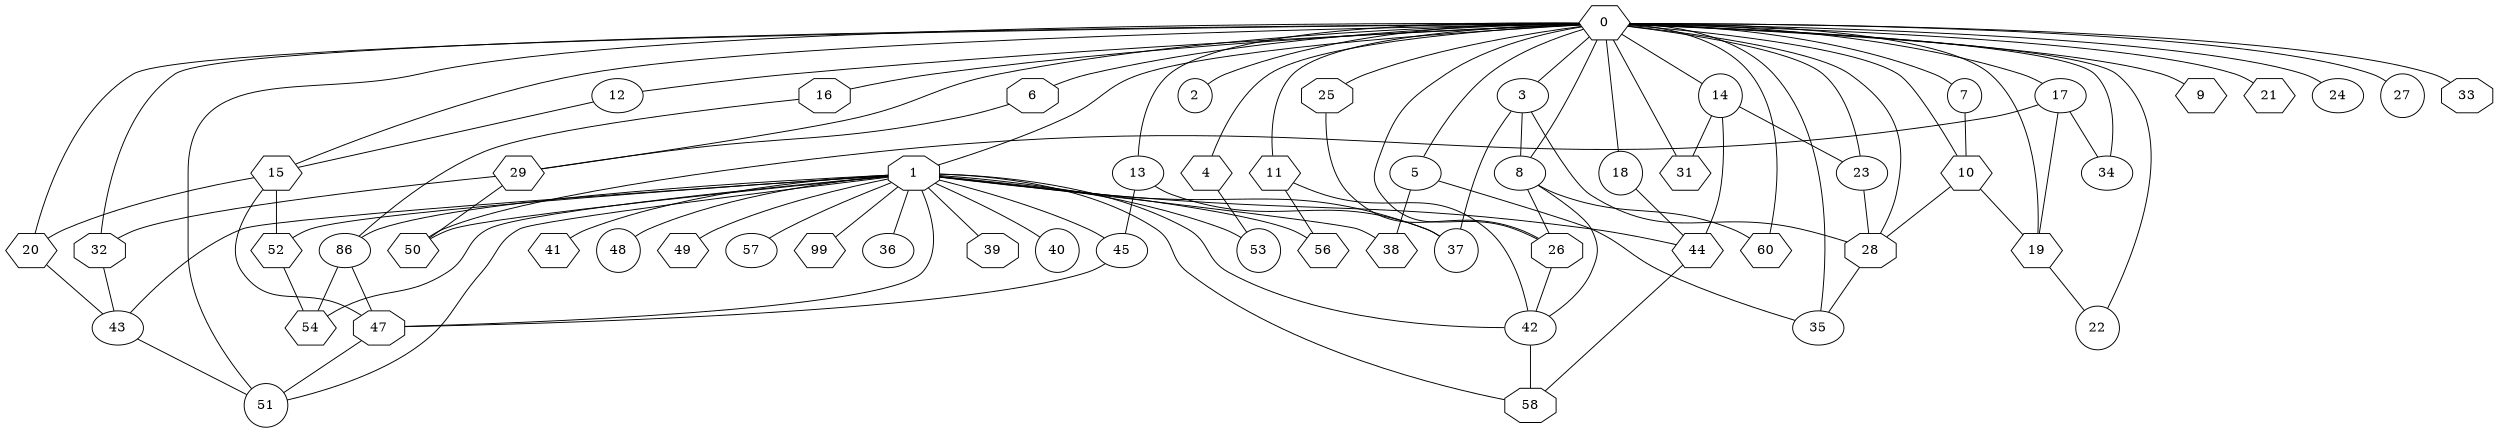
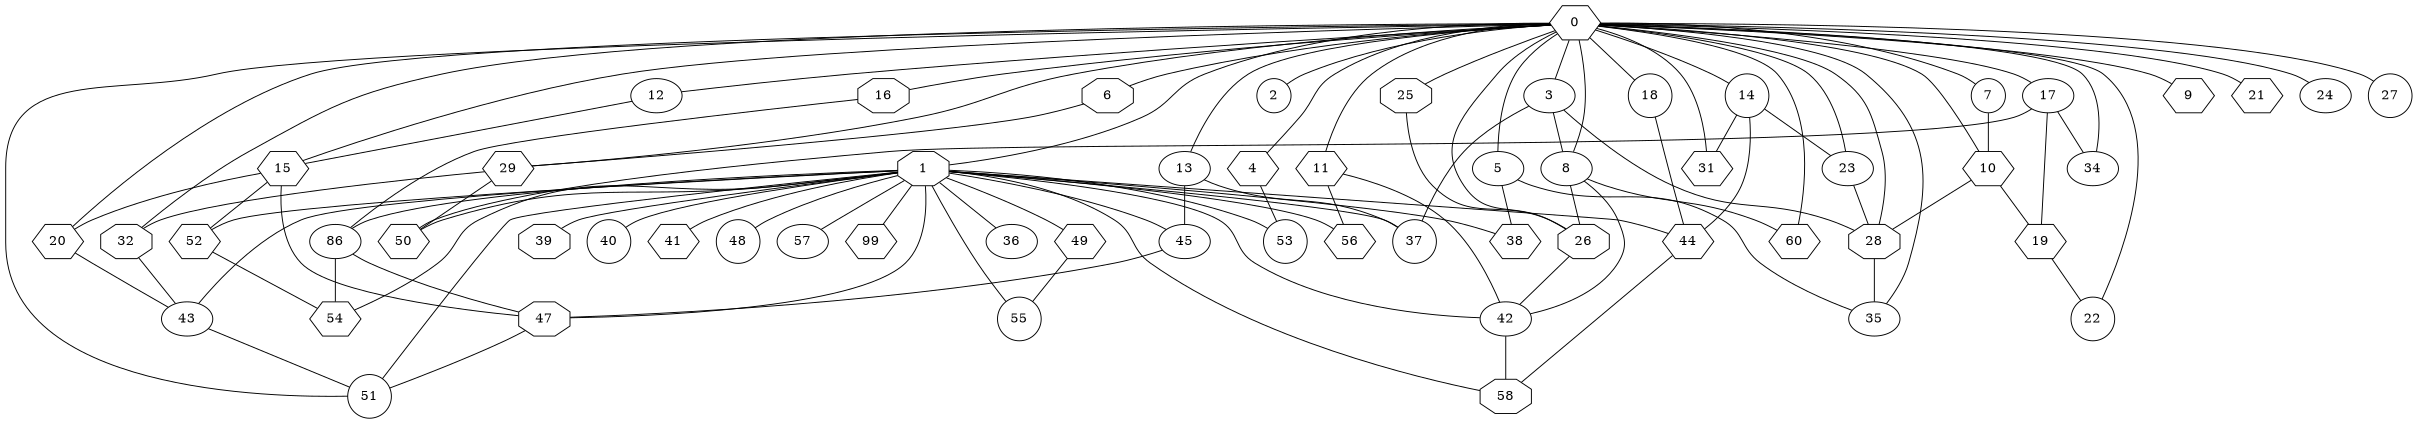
edge "0" -- "19": removed
node "33": removed
node "55": added
